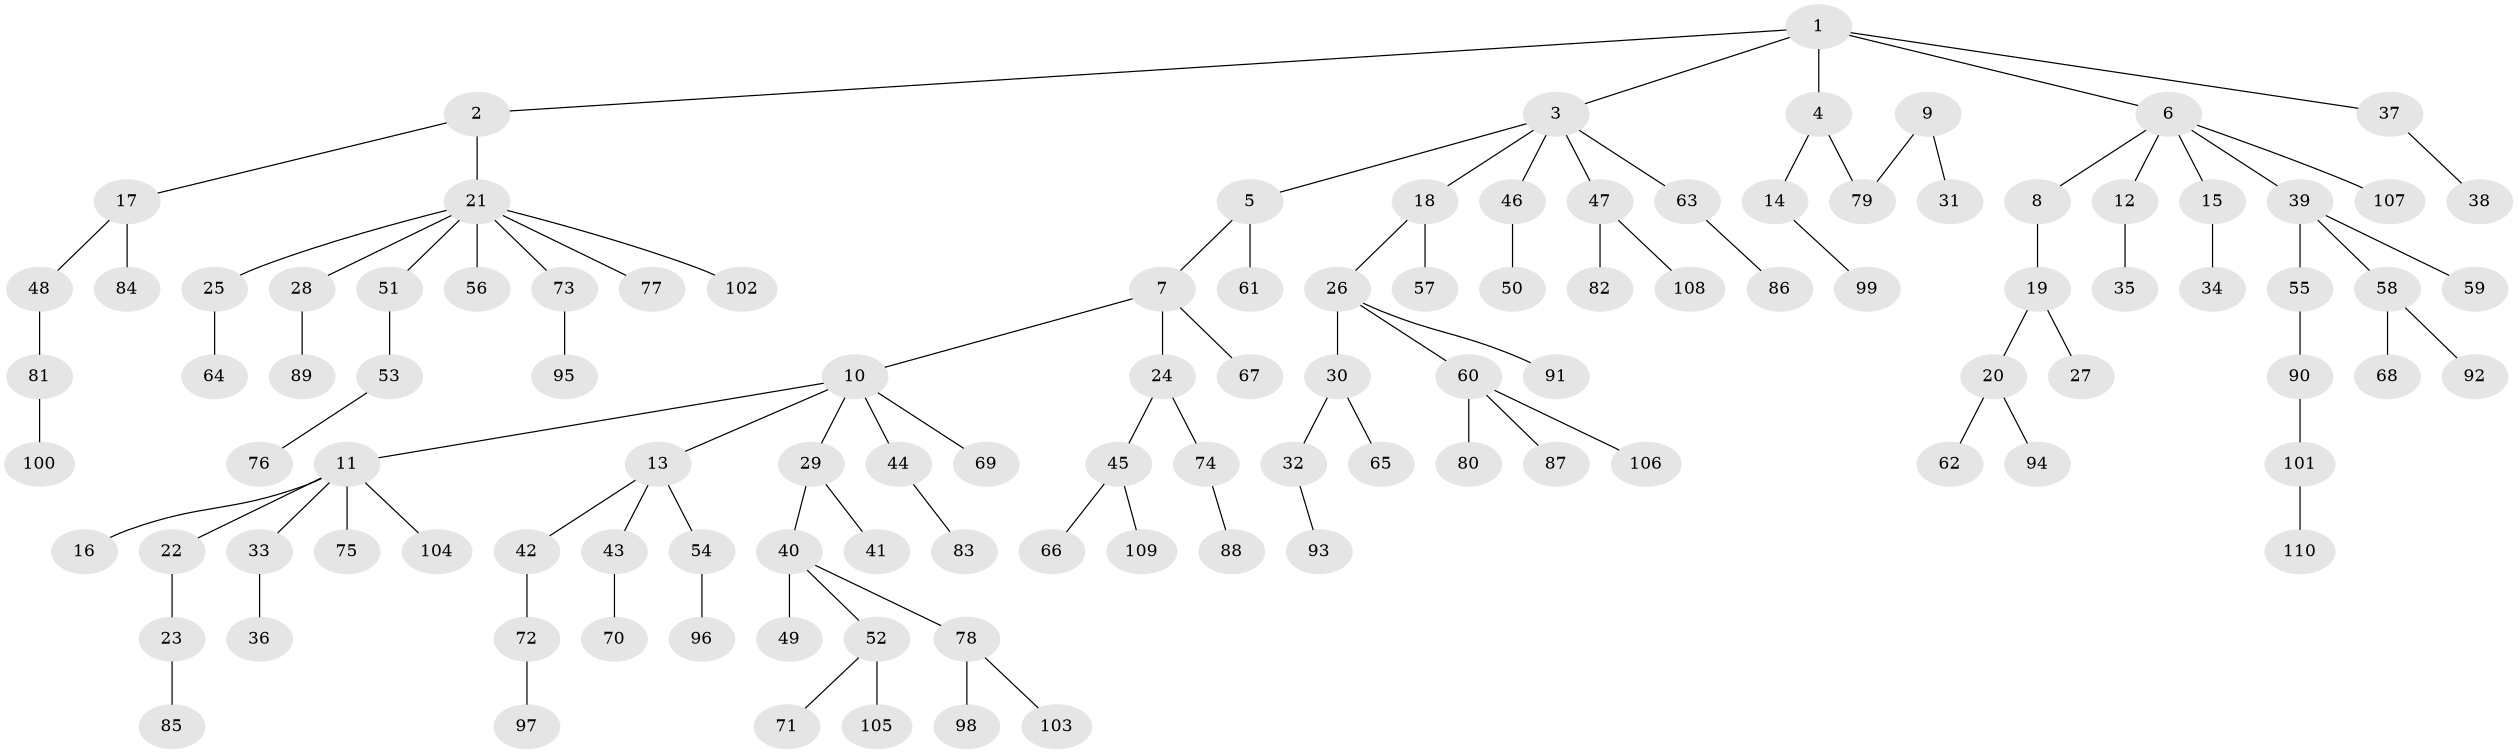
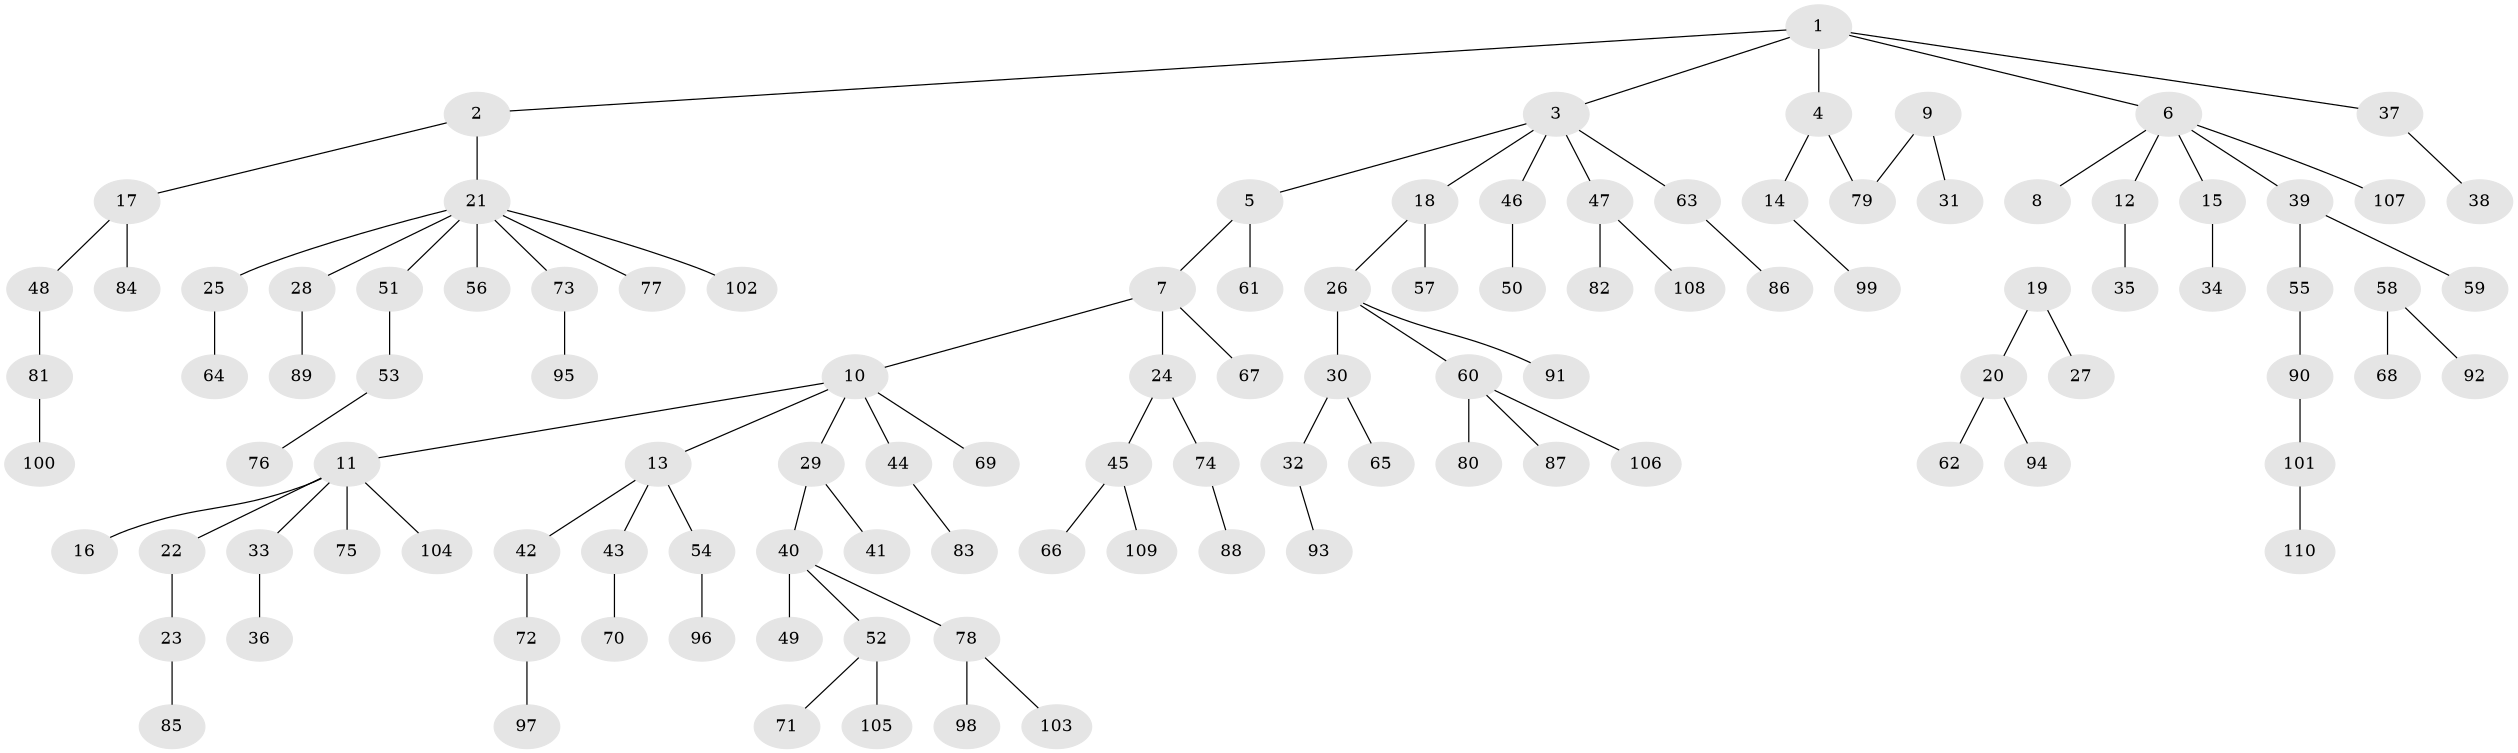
edge "39" -- "58": removed
edge "8" -- "19": removed
